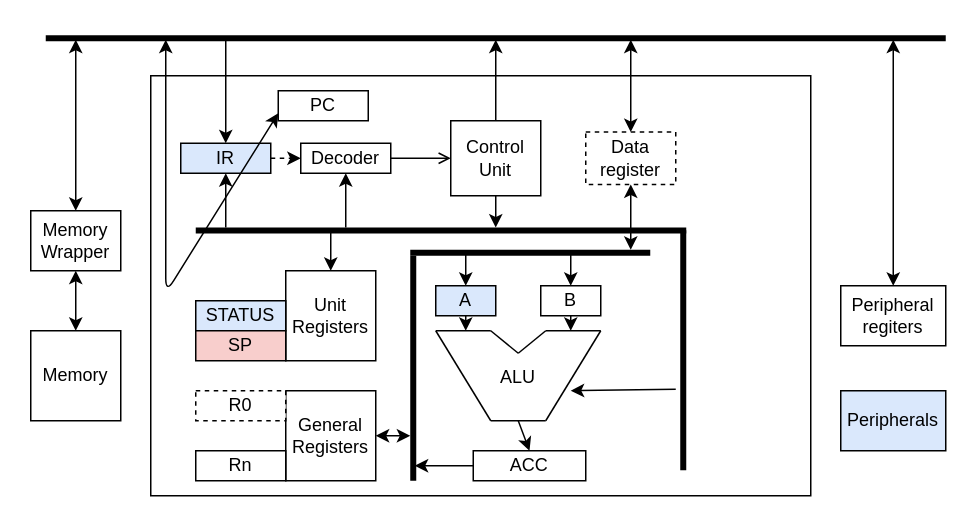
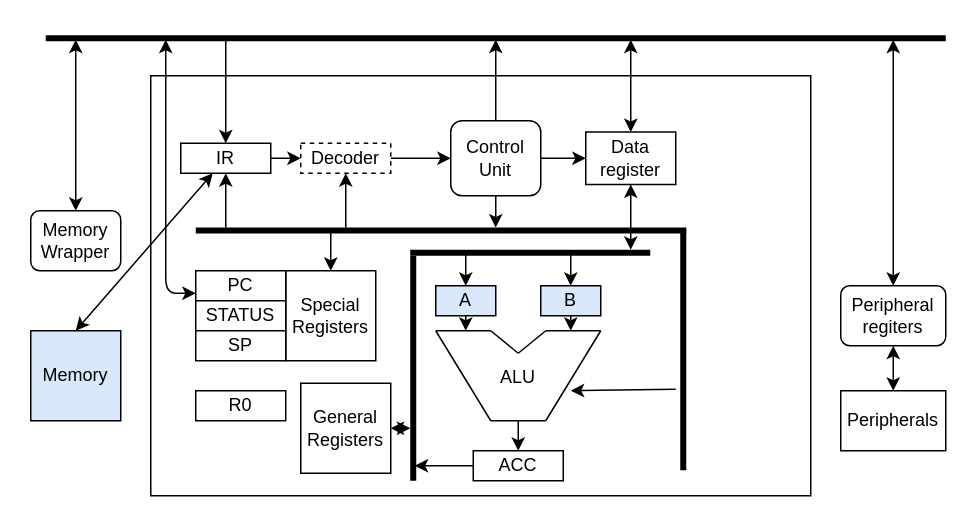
node "PC": moved (323, 106) -> (241, 286)
node "IR": fillcolor #dae8fc -> #ffffff
edge "IR" -> "Decoder": style dashed -> solid
node "Decoder": style solid -> dashed
edge "Decoder" -> "Control Unit": arrowhead open -> classic
node "Control Unit": shape rectangle -> rounded rectangle
edge "Control Unit" -> "Data register": added
node "Data register": style dashed -> solid
node "Memory Wrapper": shape rectangle -> rounded rectangle
edge "Memory Wrapper" -- "Memory": now "IR" -- "Memory"
node "B": fillcolor #ffffff -> #dae8fc
node "STATUS": fillcolor #dae8fc -> #ffffff
node "Unit Registers": label "Unit Registers" -> "Special Registers"
node "Peripheral regiters": shape rectangle -> rounded rectangle
node "SP": fillcolor #f8cecc -> #ffffff
edge "Peripheral regiters" -- "Peripherals": added
node "Memory": fillcolor #ffffff -> #dae8fc
node "R0": style dashed -> solid
node "Peripherals": fillcolor #dae8fc -> #ffffff
node "General Registers": moved (331, 436) -> (346, 428)
node "Rn": removed
node "ACC": size 113x30 -> 90x30
